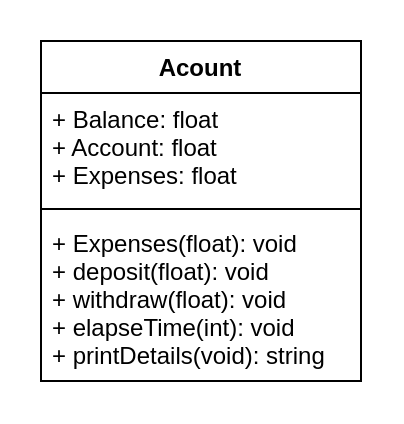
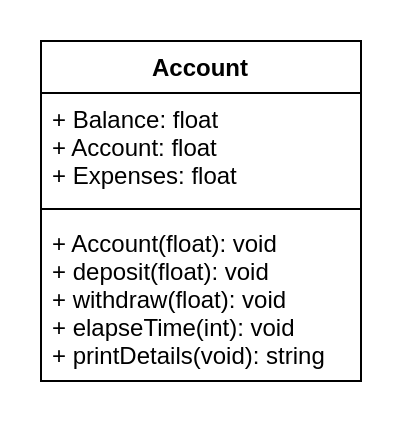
node "Acount": label "Acount" -> "Account"
node "+ Expenses(float): void + deposit(float): void + withdraw(float): void + elapseTime(int): void + printDetails(void): string": label "+ Expenses(float): void + deposit(float): void + withdraw(float): void + elapseTime(int): void + printDetails(void): string" -> "+ Account(float): void + deposit(float): void + withdraw(float): void + elapseTime(int): void + printDetails(void): string"
